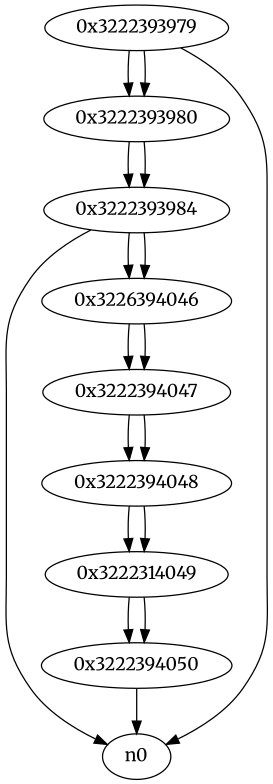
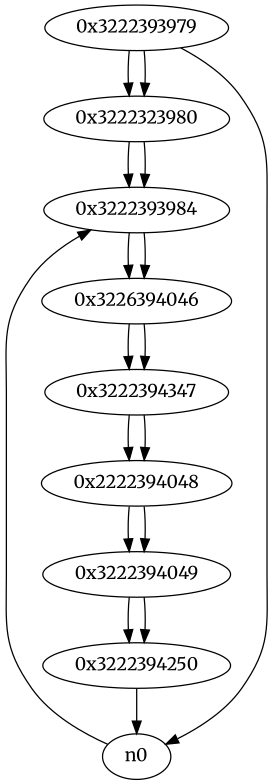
node "0x3222393980": label "0x3222393980" -> "0x3222323980"
node "0x3222394047": label "0x3222394047" -> "0x3222394347"
node "0x3222394048": label "0x3222394048" -> "0x2222394048"
edge "0x3222393984" -> "n0": reversed
node "0x3222314049": label "0x3222314049" -> "0x3222394049"
node "0x3222394050": label "0x3222394050" -> "0x3222394250"
